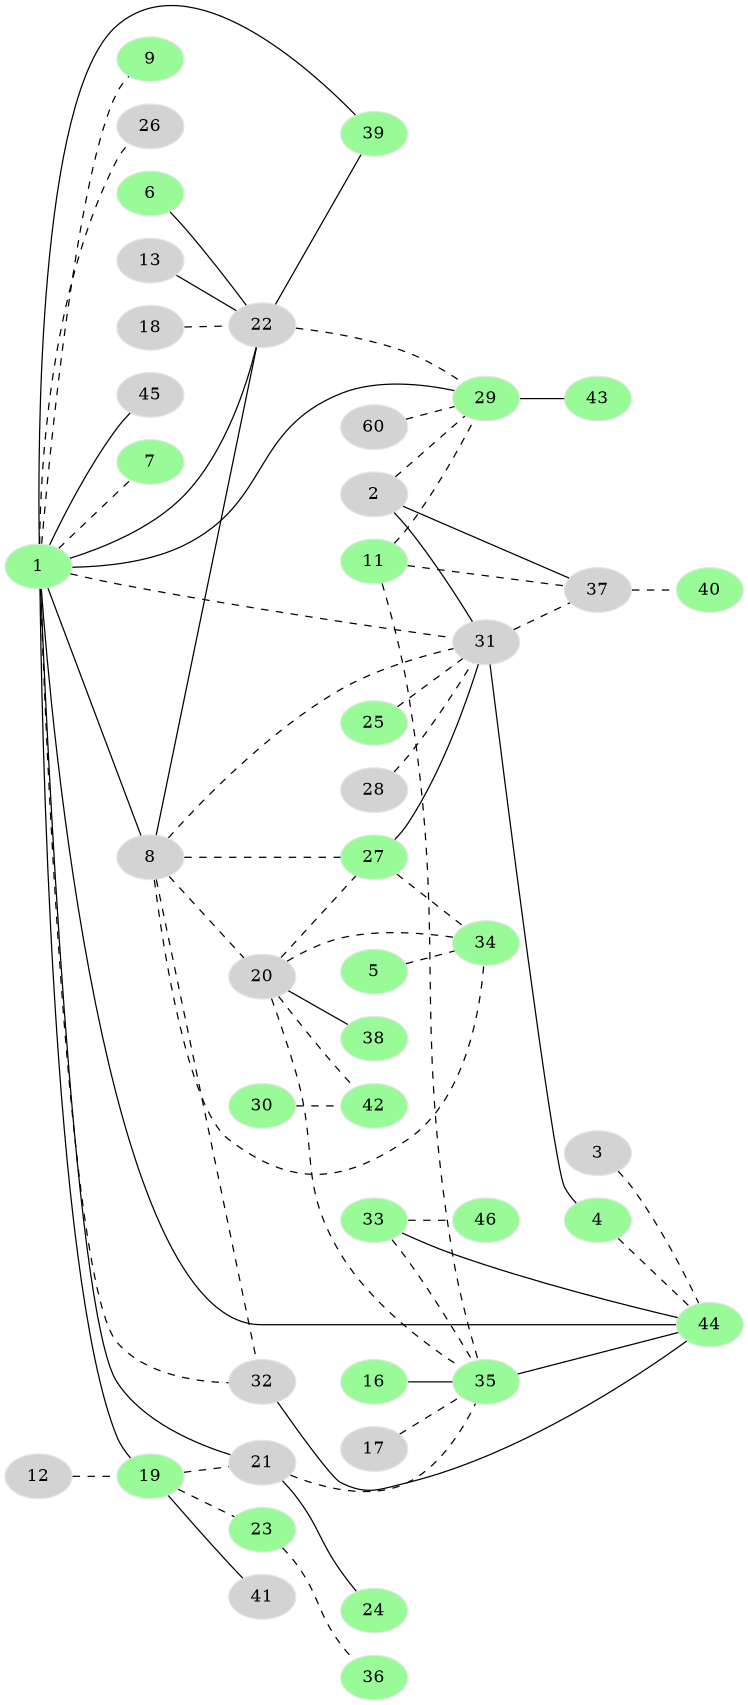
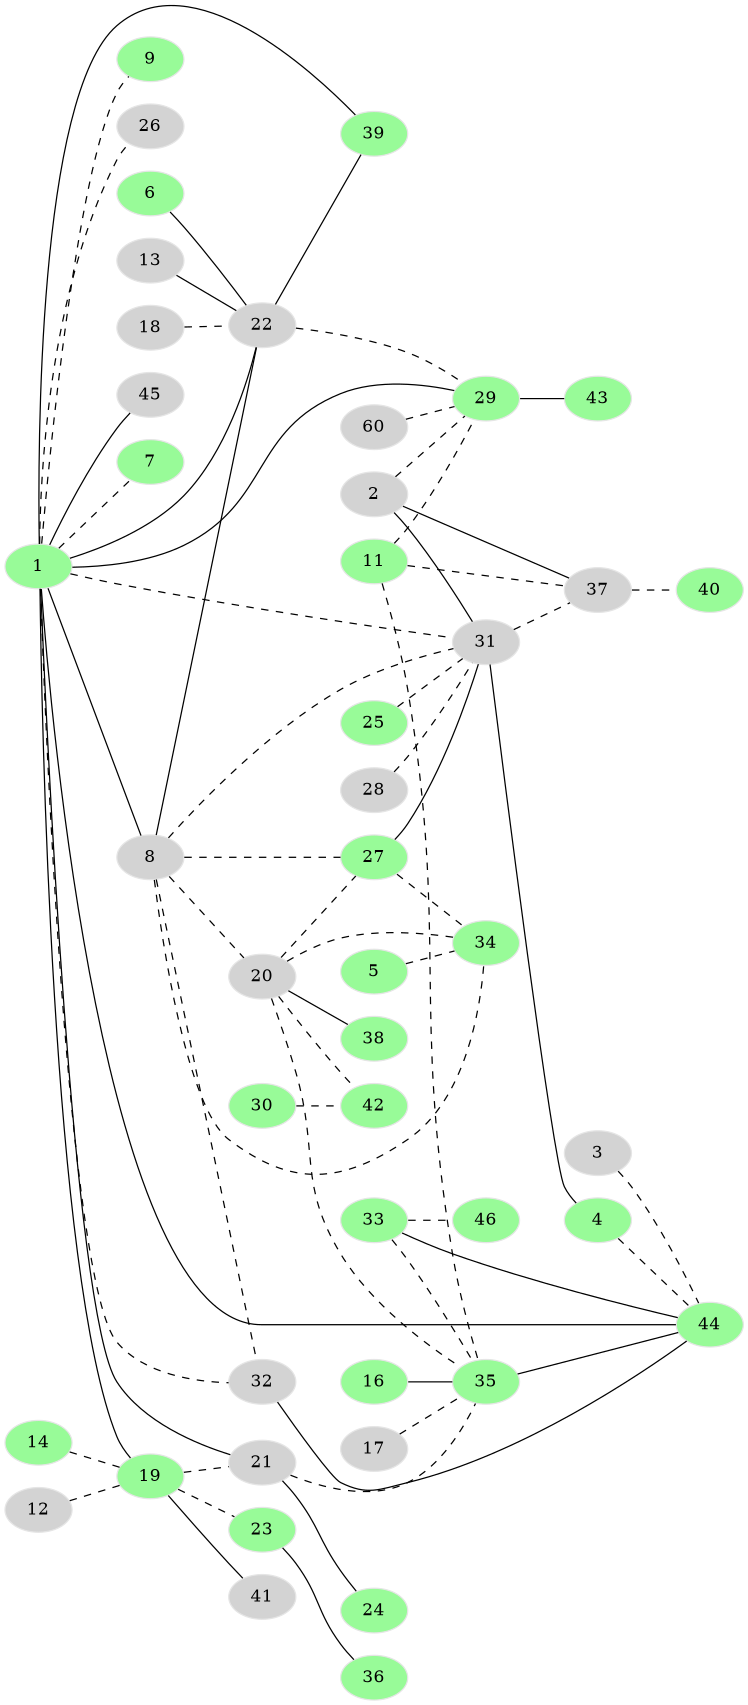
node "14": added
edge "23" -- "36": style dashed -> solid
